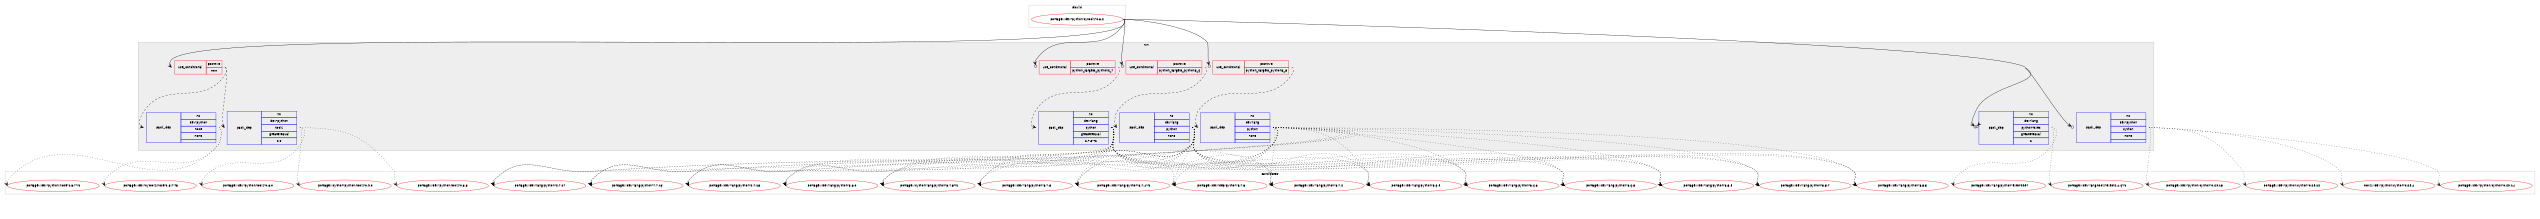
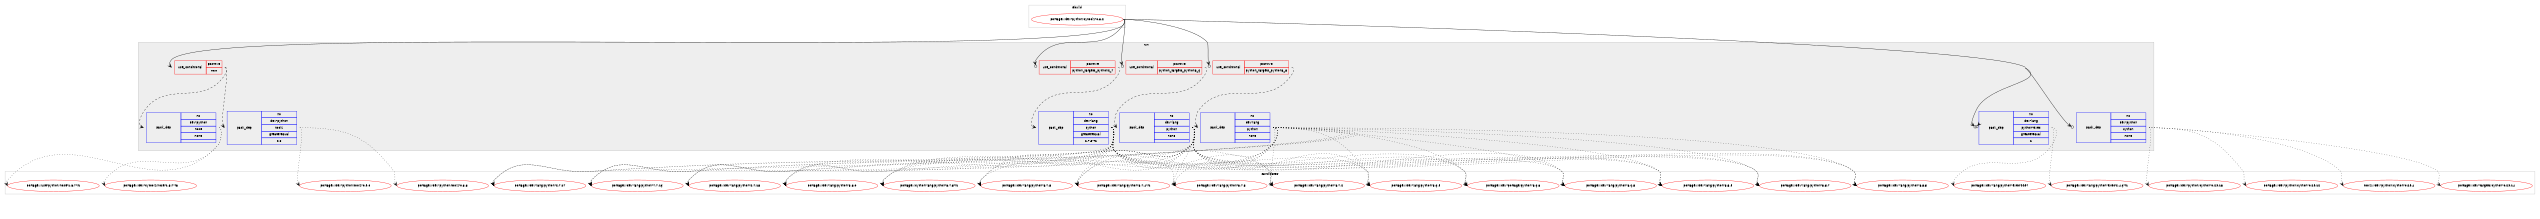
node "portage://dev-python/nose-1.3.7-r1": label "portage://dev-python/nose-1.3.7-r1" -> "portage://use-python/nose-1.3.7-r1"
node "portage://dev-python/toolz-0.8.0": removed
node "portage://cython-python/toolz-0.9.0": label "portage://cython-python/toolz-0.9.0" -> "portage://dev-python/toolz-0.9.0"
node "portage://dev-dep/python-3.7.3": label "portage://dev-dep/python-3.7.3" -> "portage://dev-lang/python-3.7.3"
node "portage://dev-lang/python-3.6.8": label "portage://dev-lang/python-3.6.8" -> "portage://dev-portage/python-3.6.8"
node "portage://dev-lang/toolz-exec-2.4.6-r1": label "portage://dev-lang/toolz-exec-2.4.6-r1" -> "portage://dev-lang/python-exec-2.4.6-r1"
node "portage://dev-python/cython-0.29.14": label "portage://dev-python/cython-0.29.14" -> "portage://dev-targets/cython-0.29.14"
